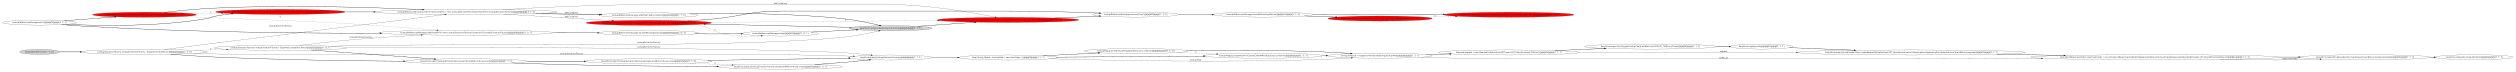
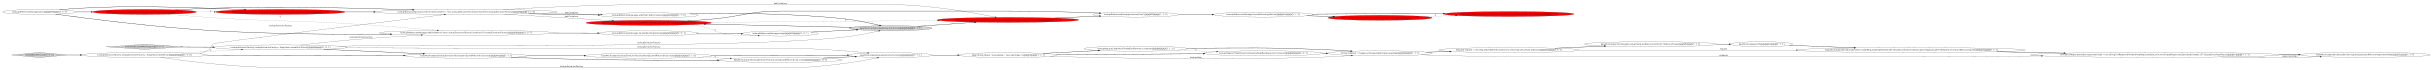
node "testCloseIsCalledAfterStopping['0', '0', '1']": added
node "testAddGetRemove['0', '1', '0']": shape ellipse -> diamond
node "EasyMock.replay(druidLeaderClient)@@@16@@@['1', '1', '1']": removed
